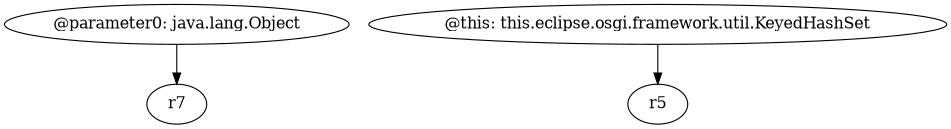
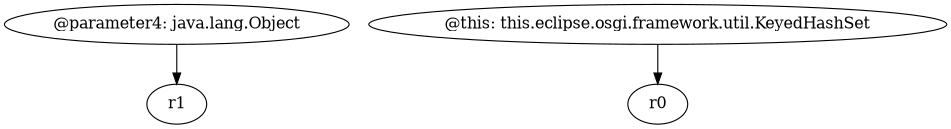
node "@parameter0: java.lang.Object": label "@parameter0: java.lang.Object" -> "@parameter4: java.lang.Object"
node "r7": label "r7" -> "r1"
node "r5": label "r5" -> "r0"
